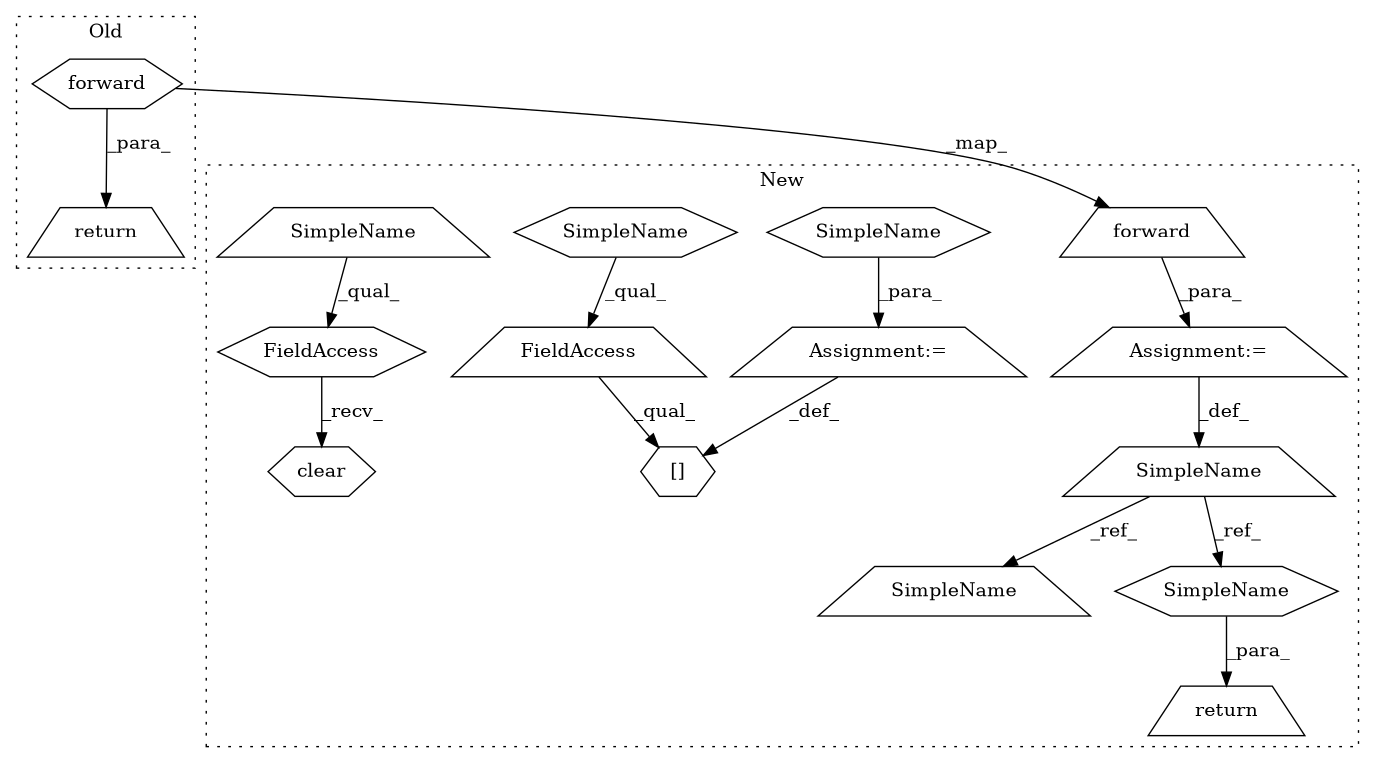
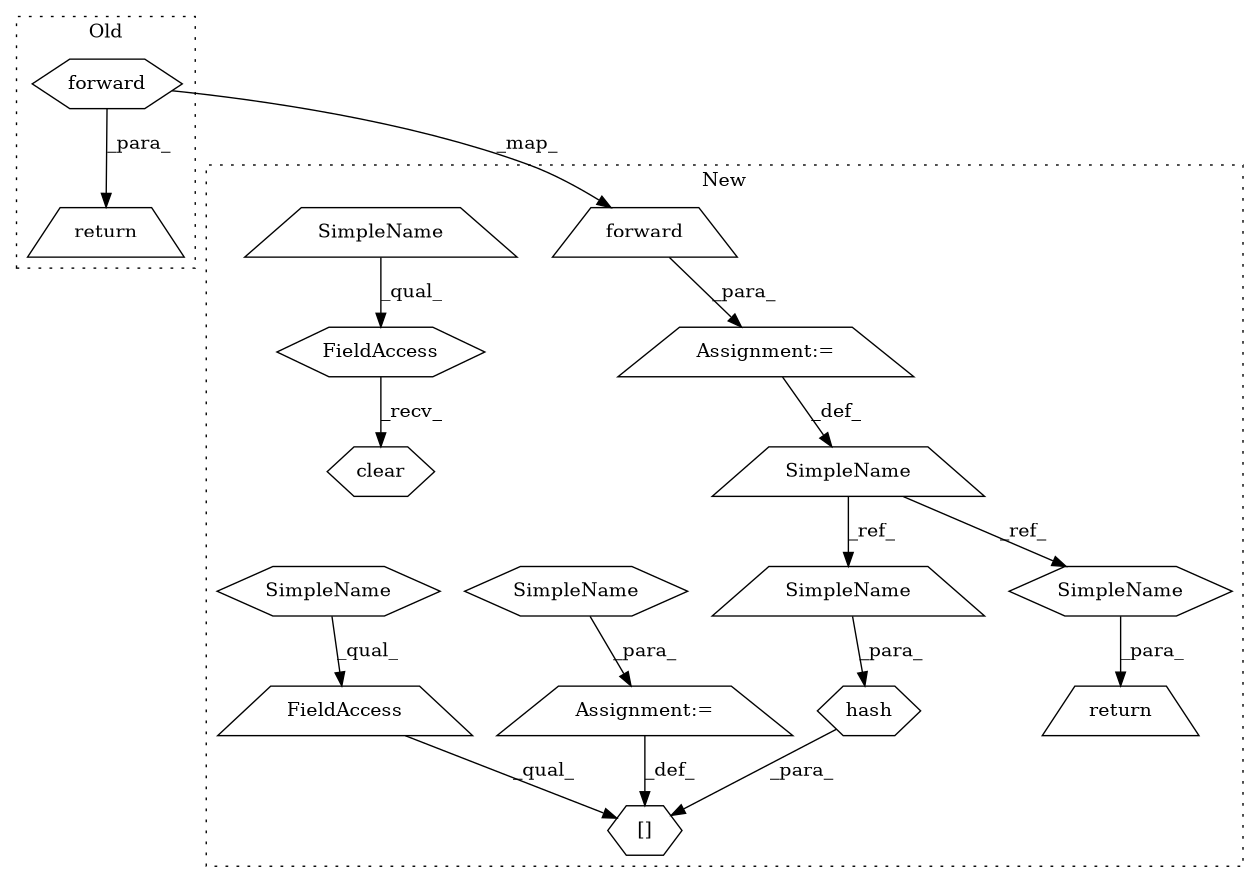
node "hash": added
